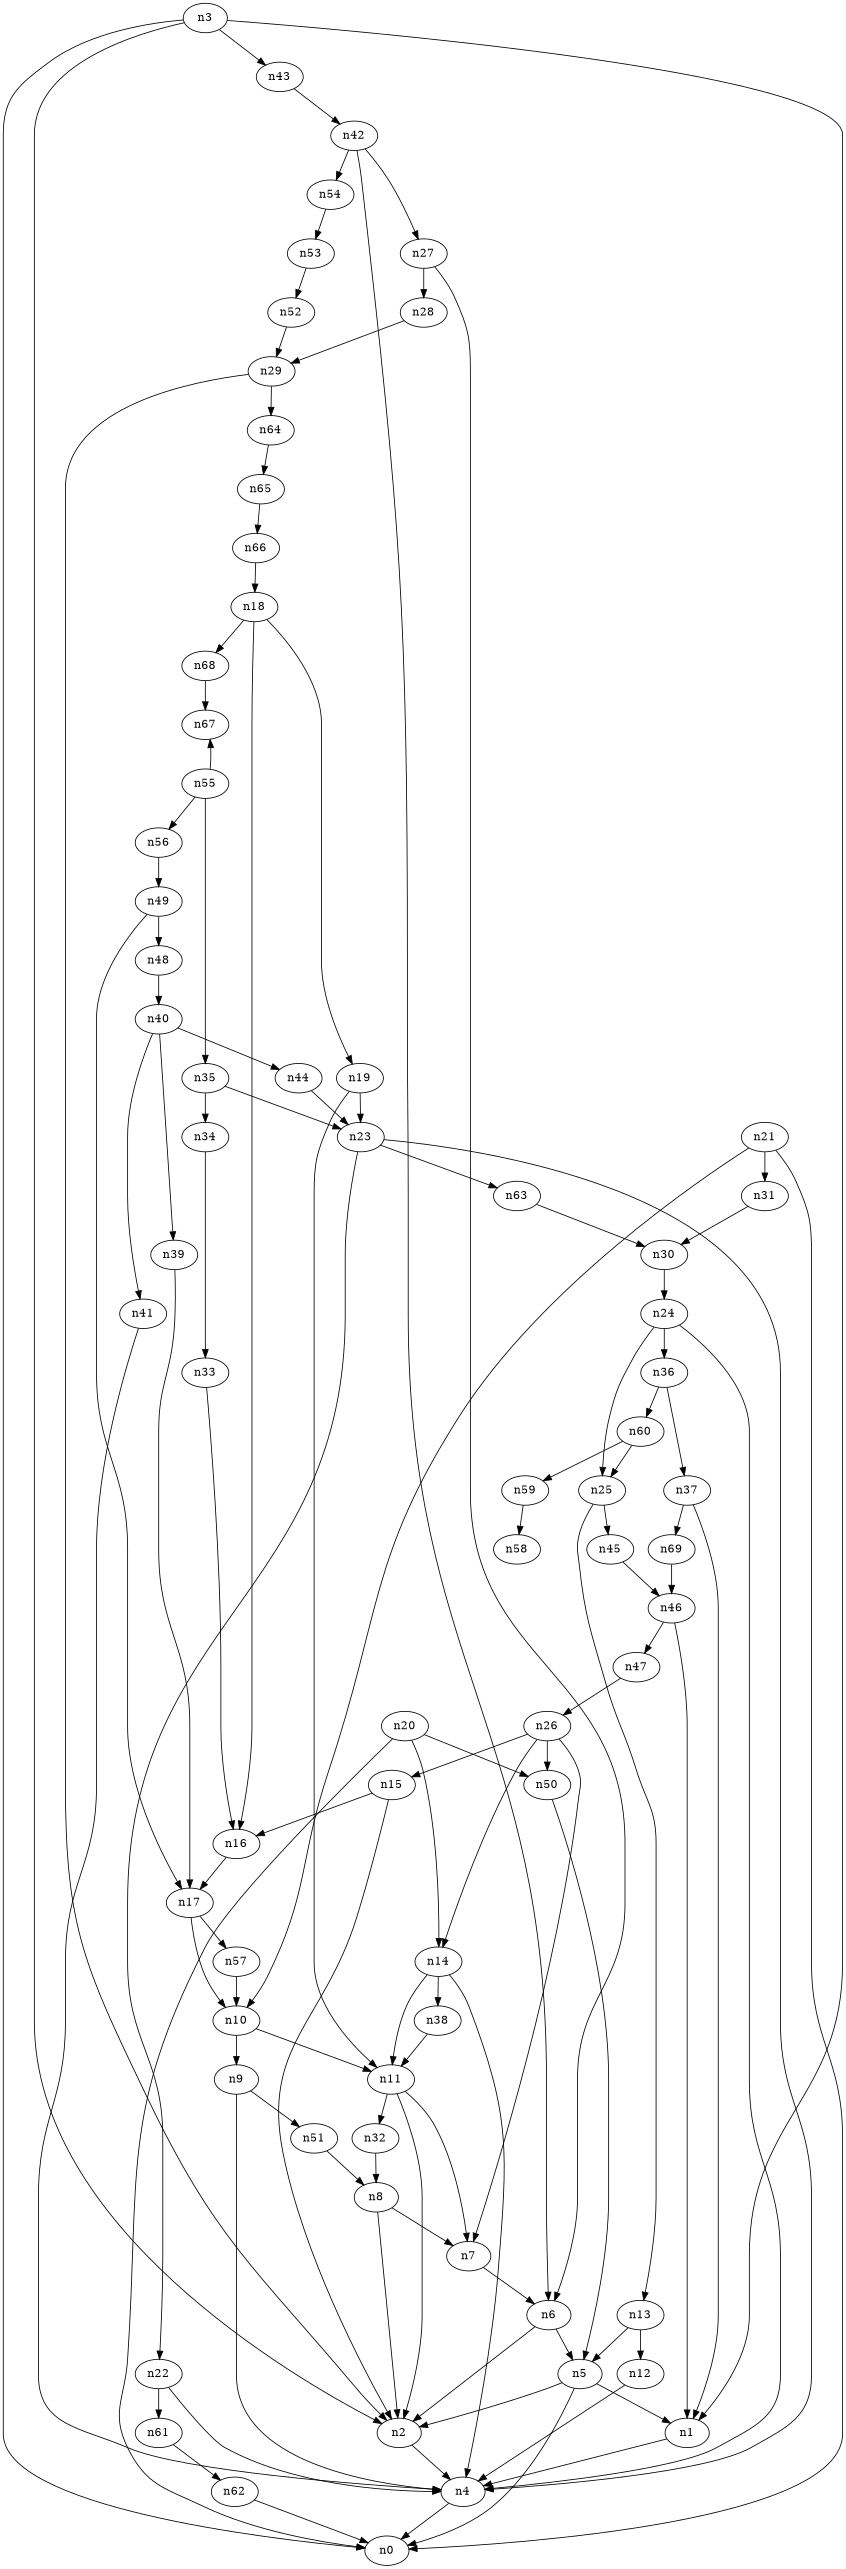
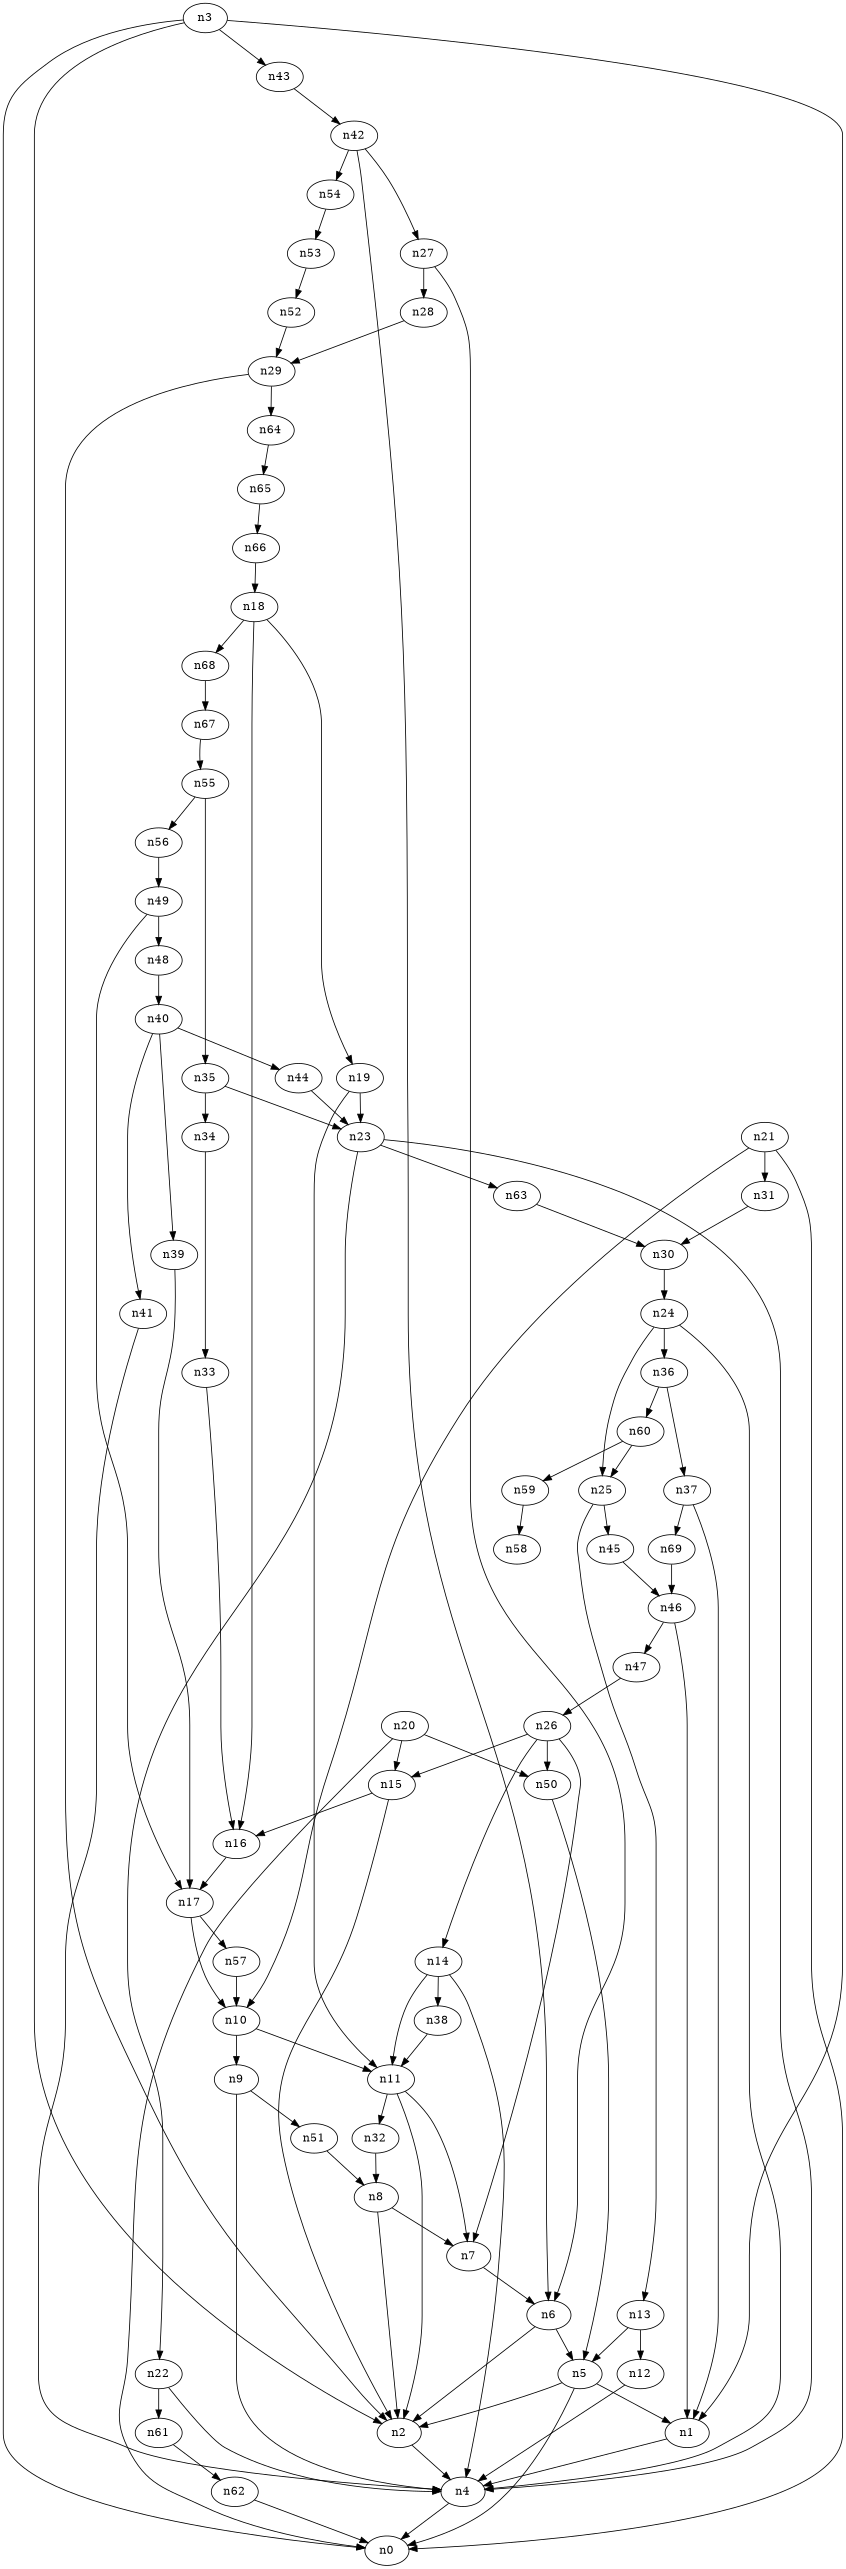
edge "n55" -> "n67": reversed
edge "n20" -> "n14": now "n20" -> "n15"
